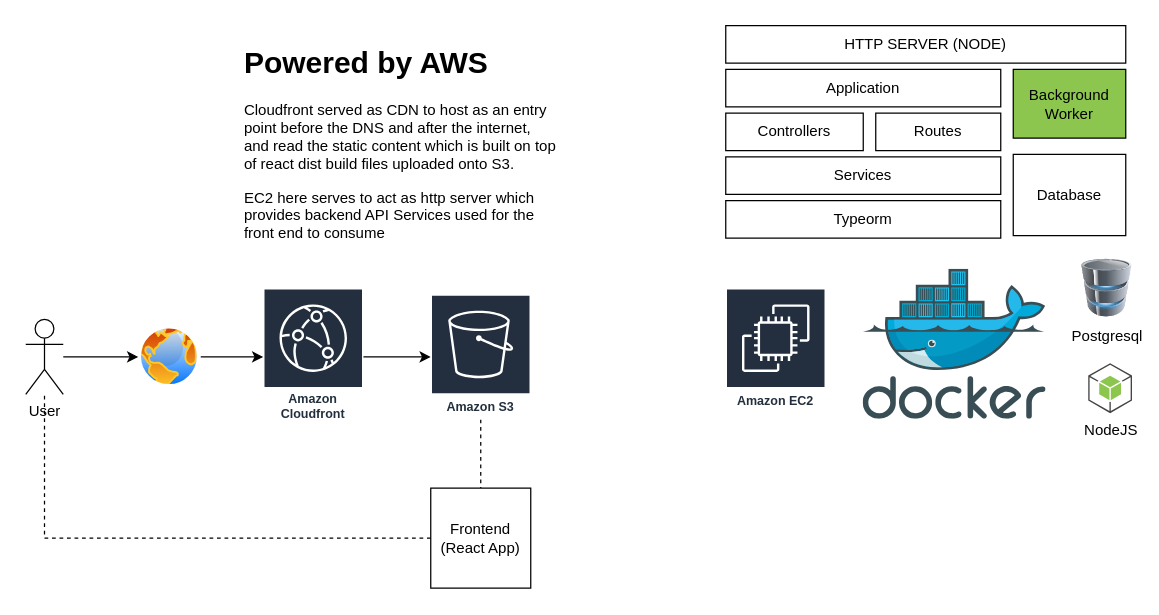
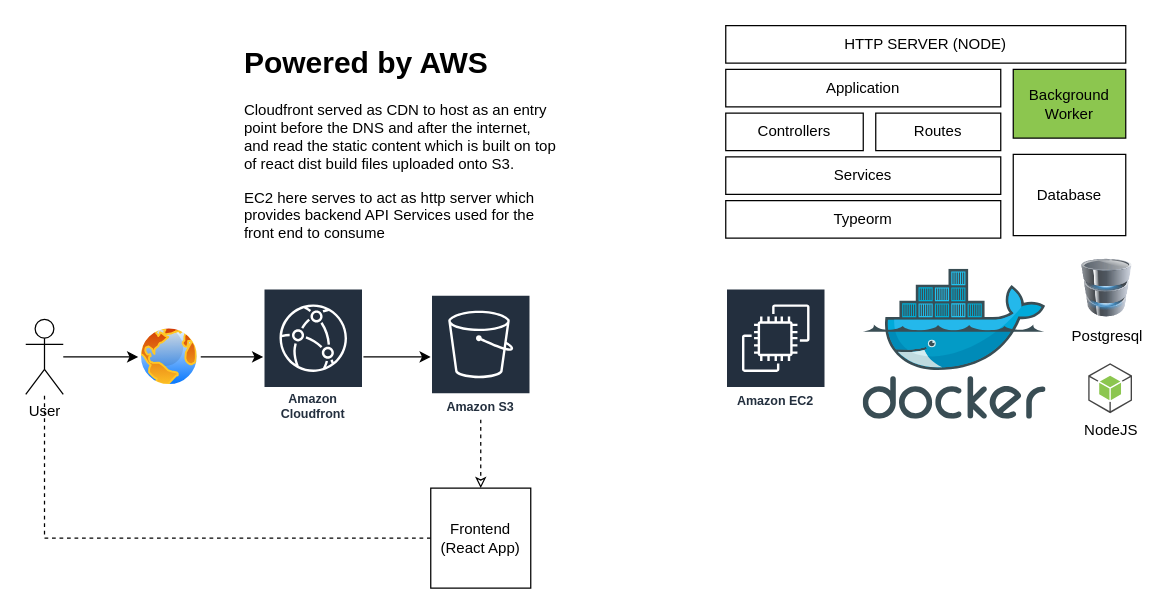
edge "Amazon S3" -- "Frontend (React App)": arrowhead none -> classic
